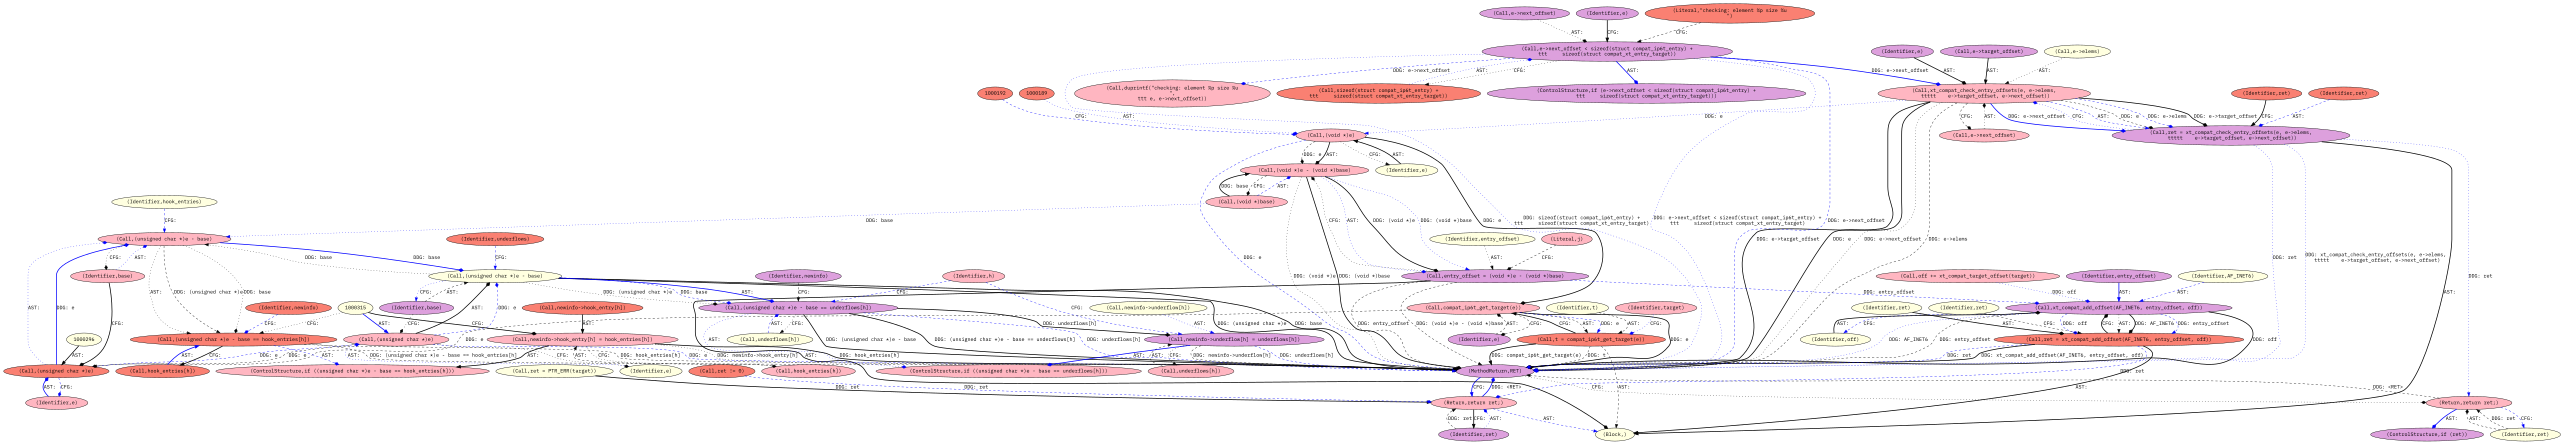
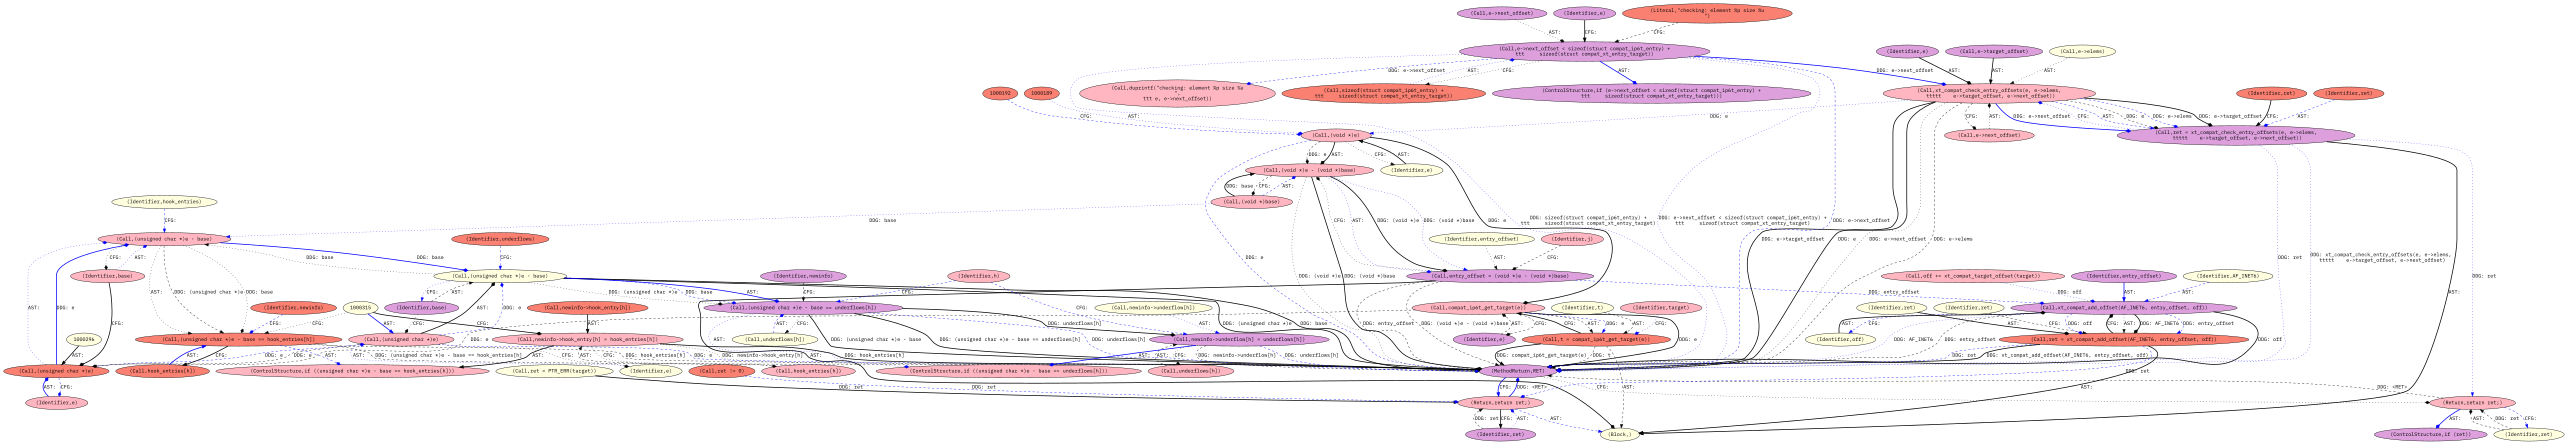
node "(Literal,j)": label "(Literal,j)" -> "(Identifier,j)"
